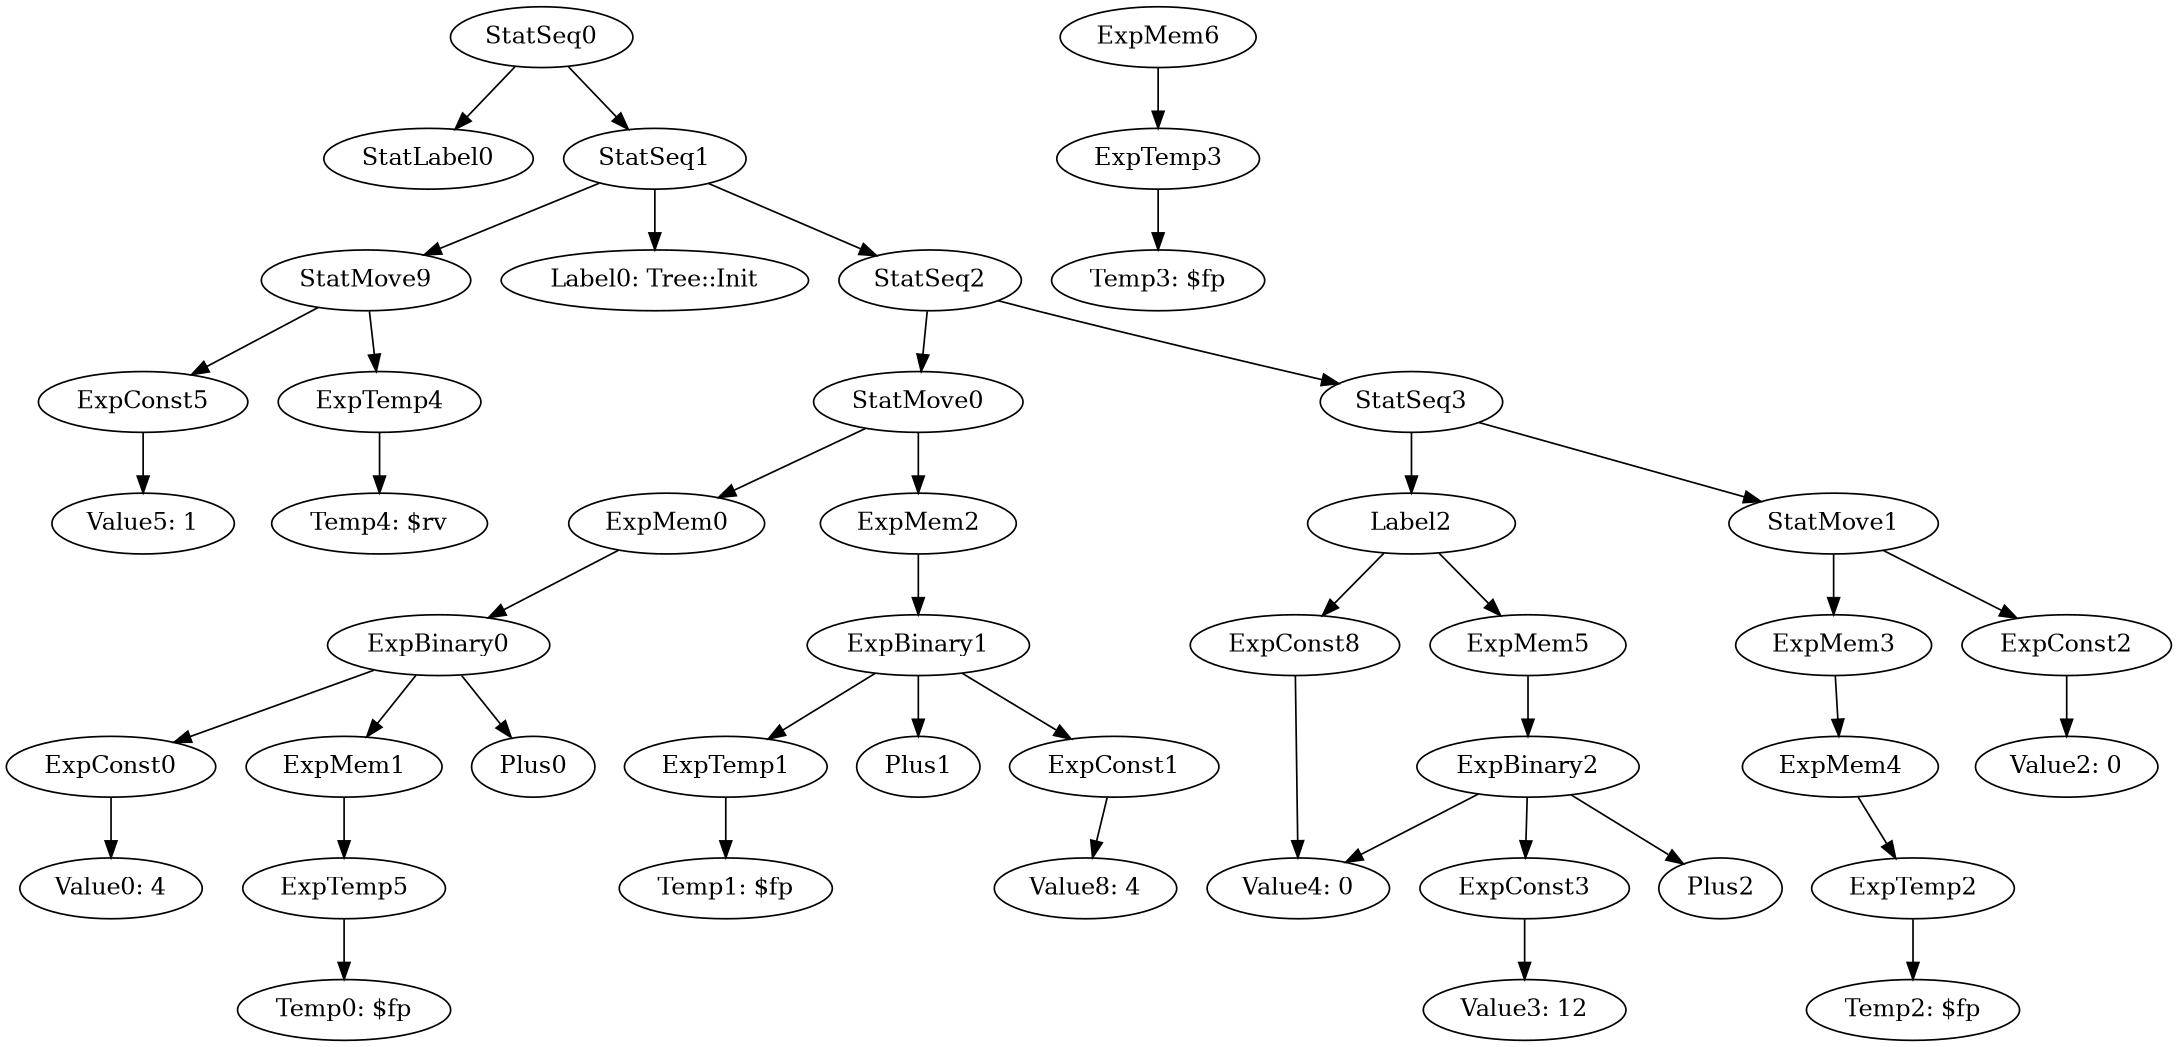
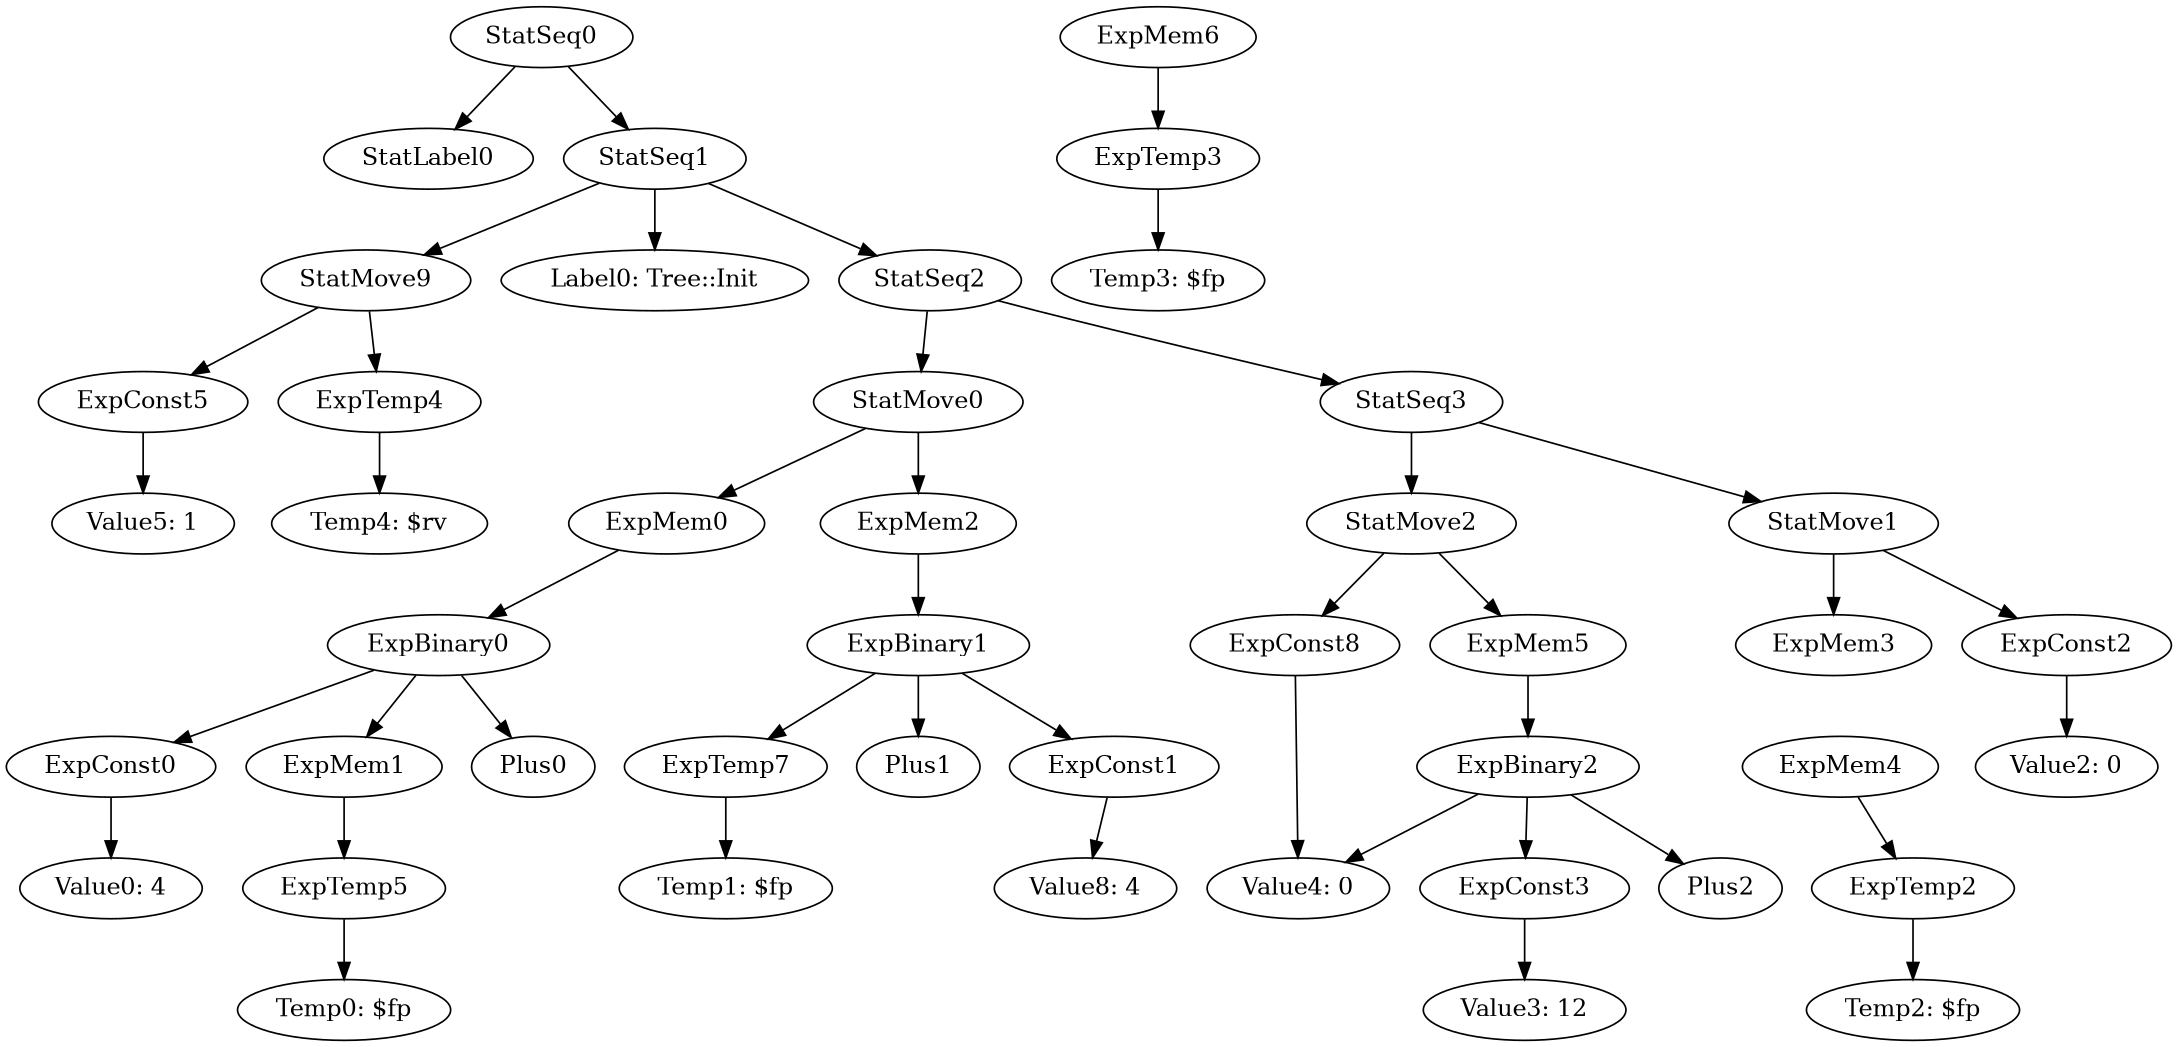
node "Label2": label "Label2" -> "StatMove2"
edge "ExpMem3" -> "ExpMem4": removed
node "ExpTemp1": label "ExpTemp1" -> "ExpTemp7"
